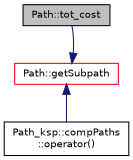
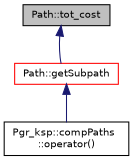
edge "Path::tot_cost" -> "Path::getSubpath": reversed
node "Path_ksp::compPaths ::operator()": label "Path_ksp::compPaths ::operator()" -> "Pgr_ksp::compPaths ::operator()"
